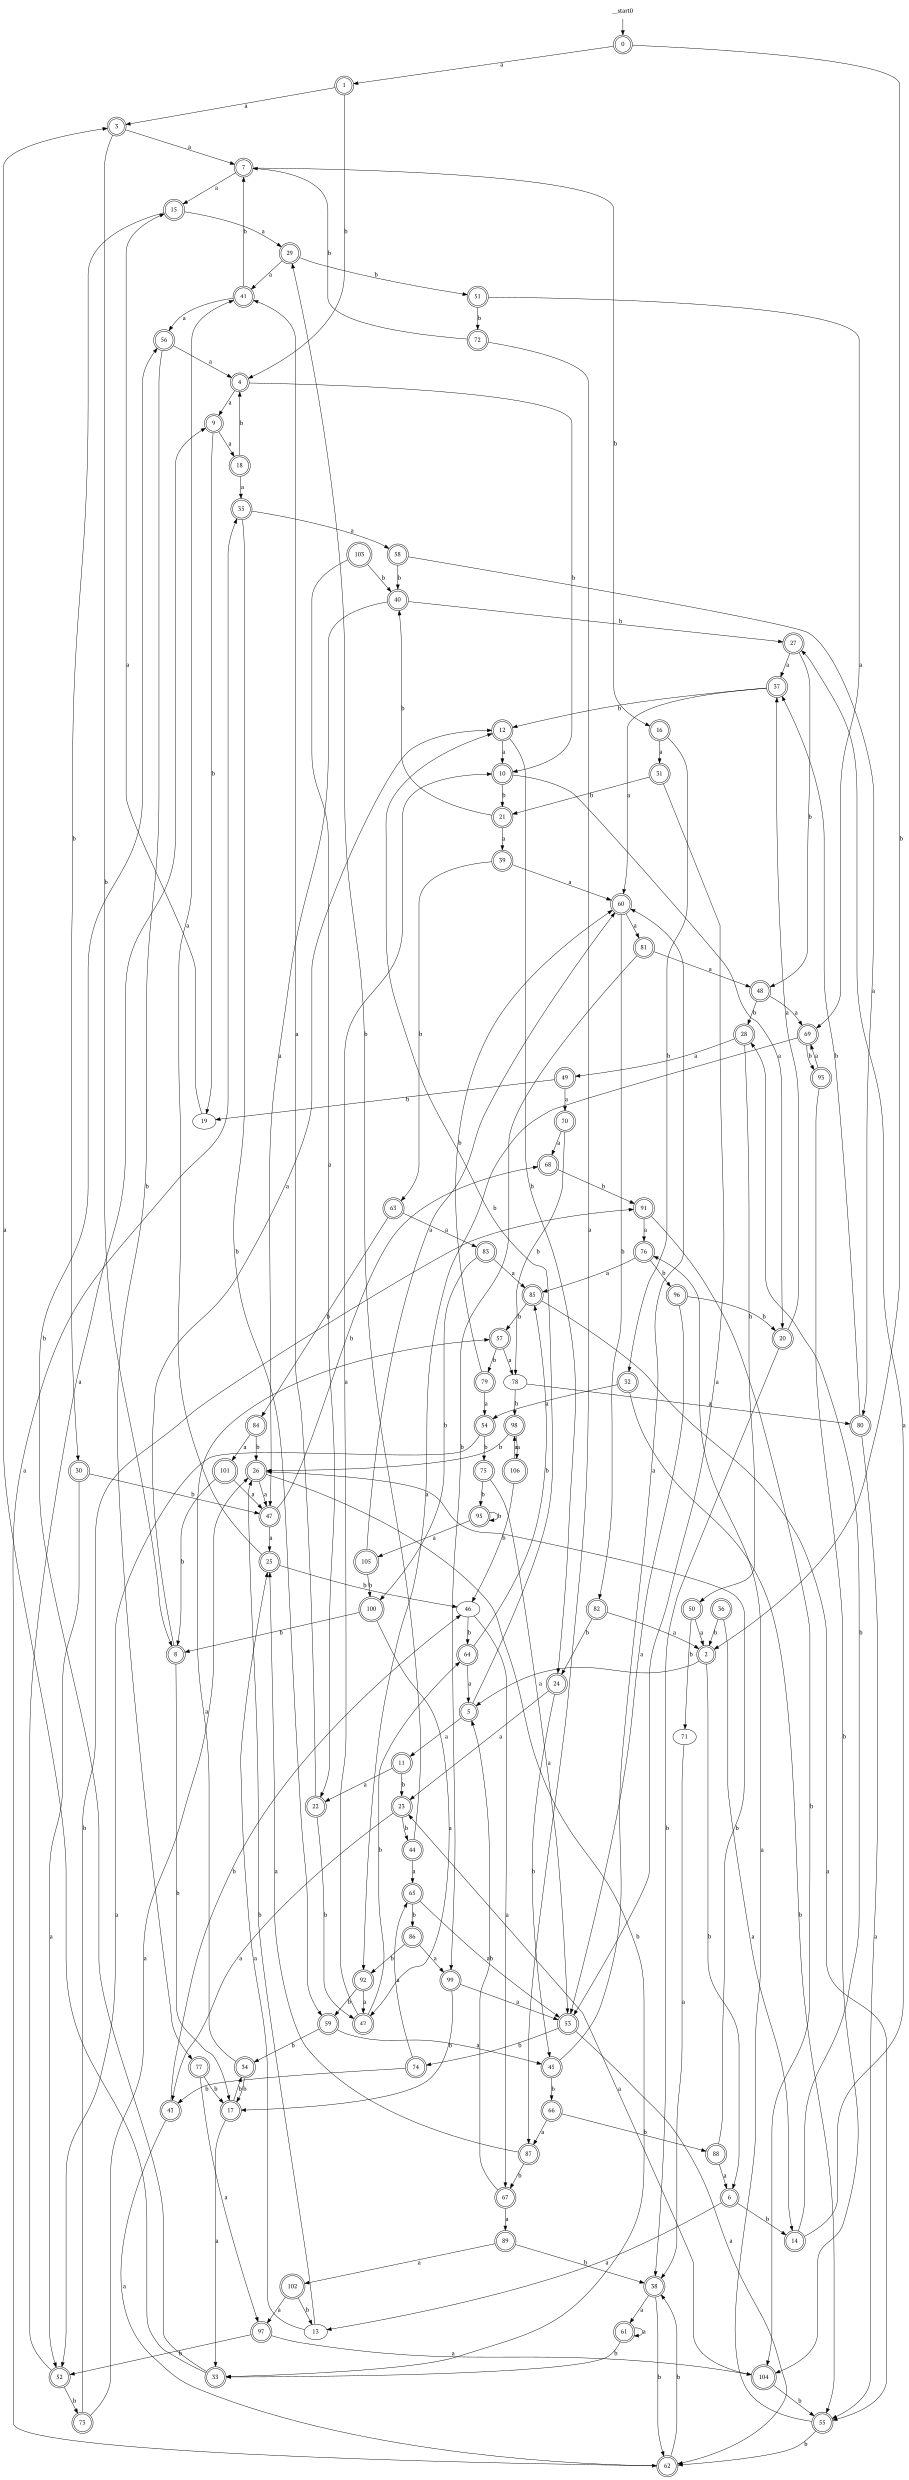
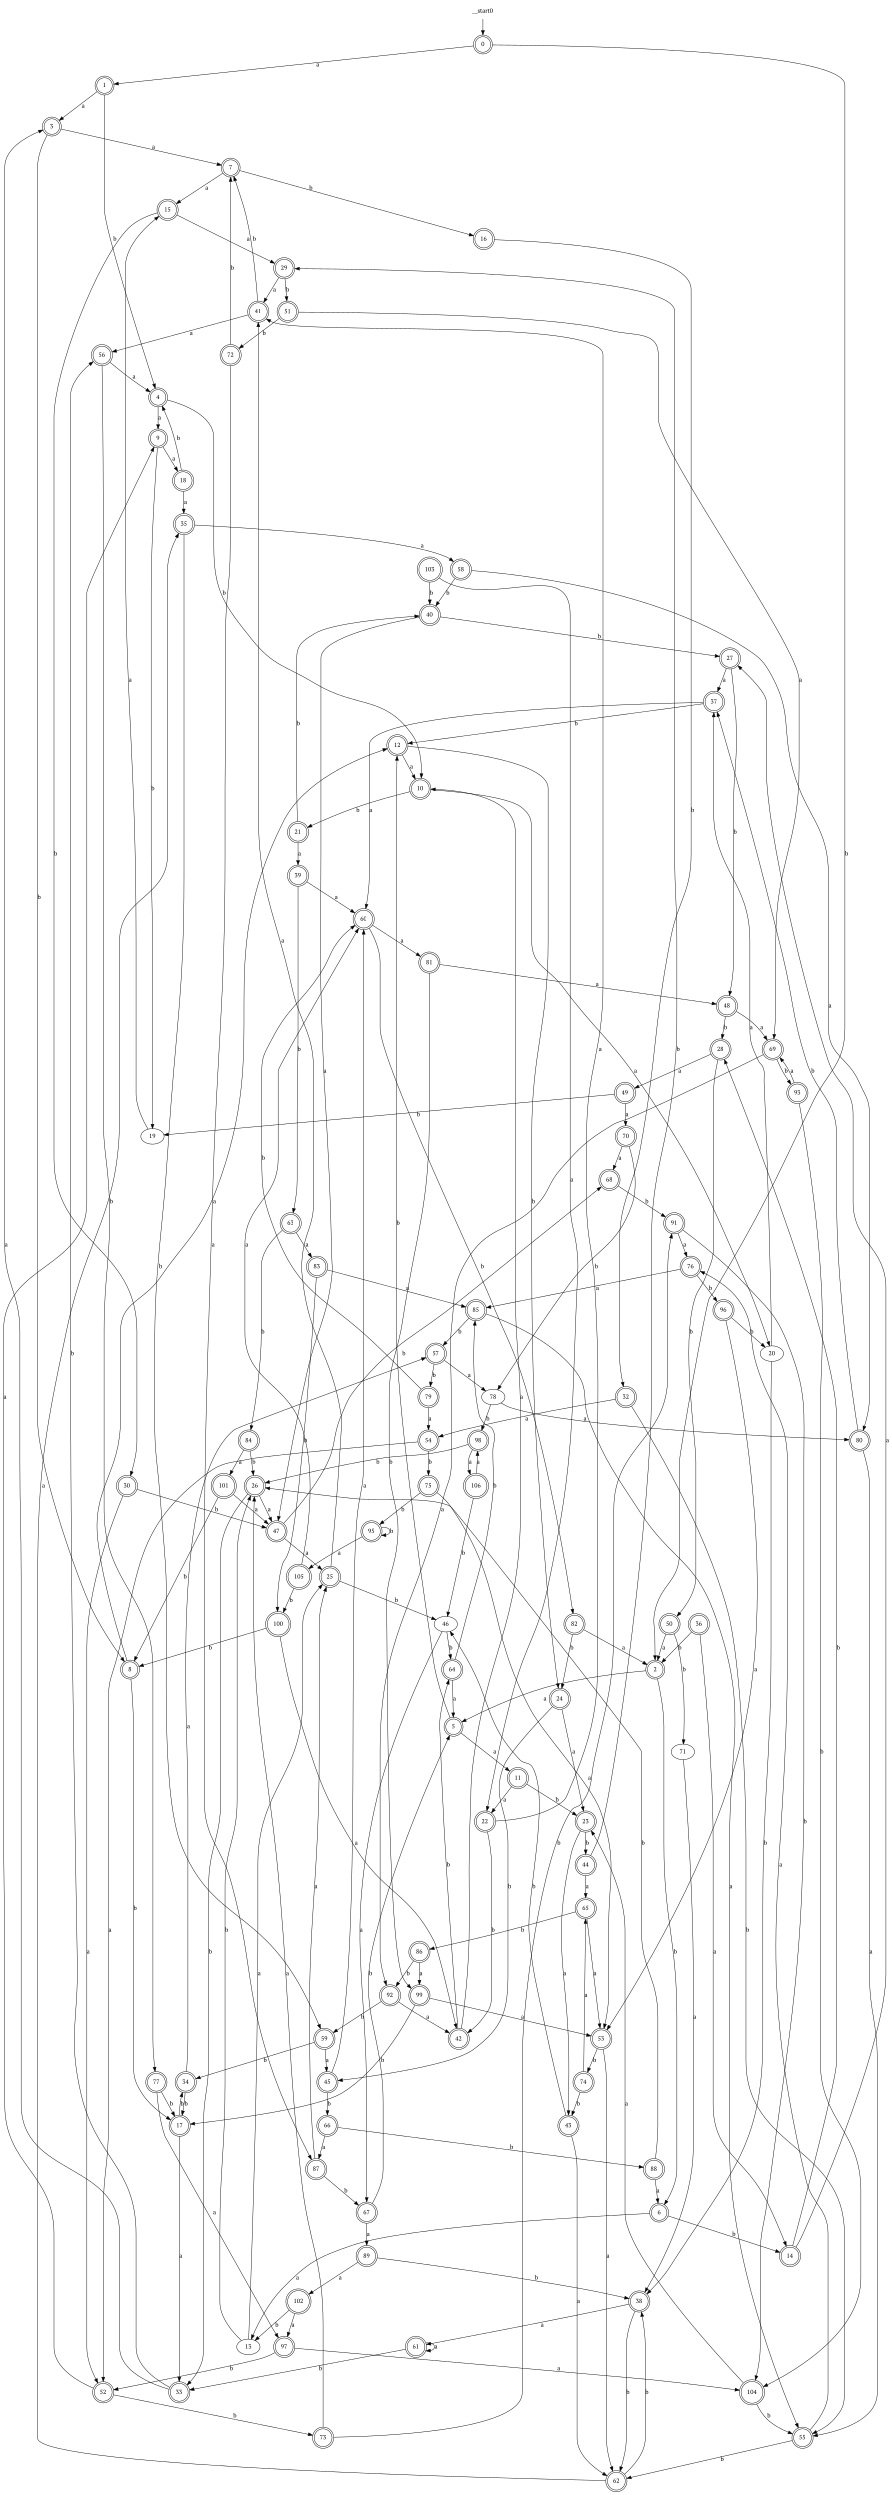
node "31": removed
node "20": shape doublecircle -> ellipse
